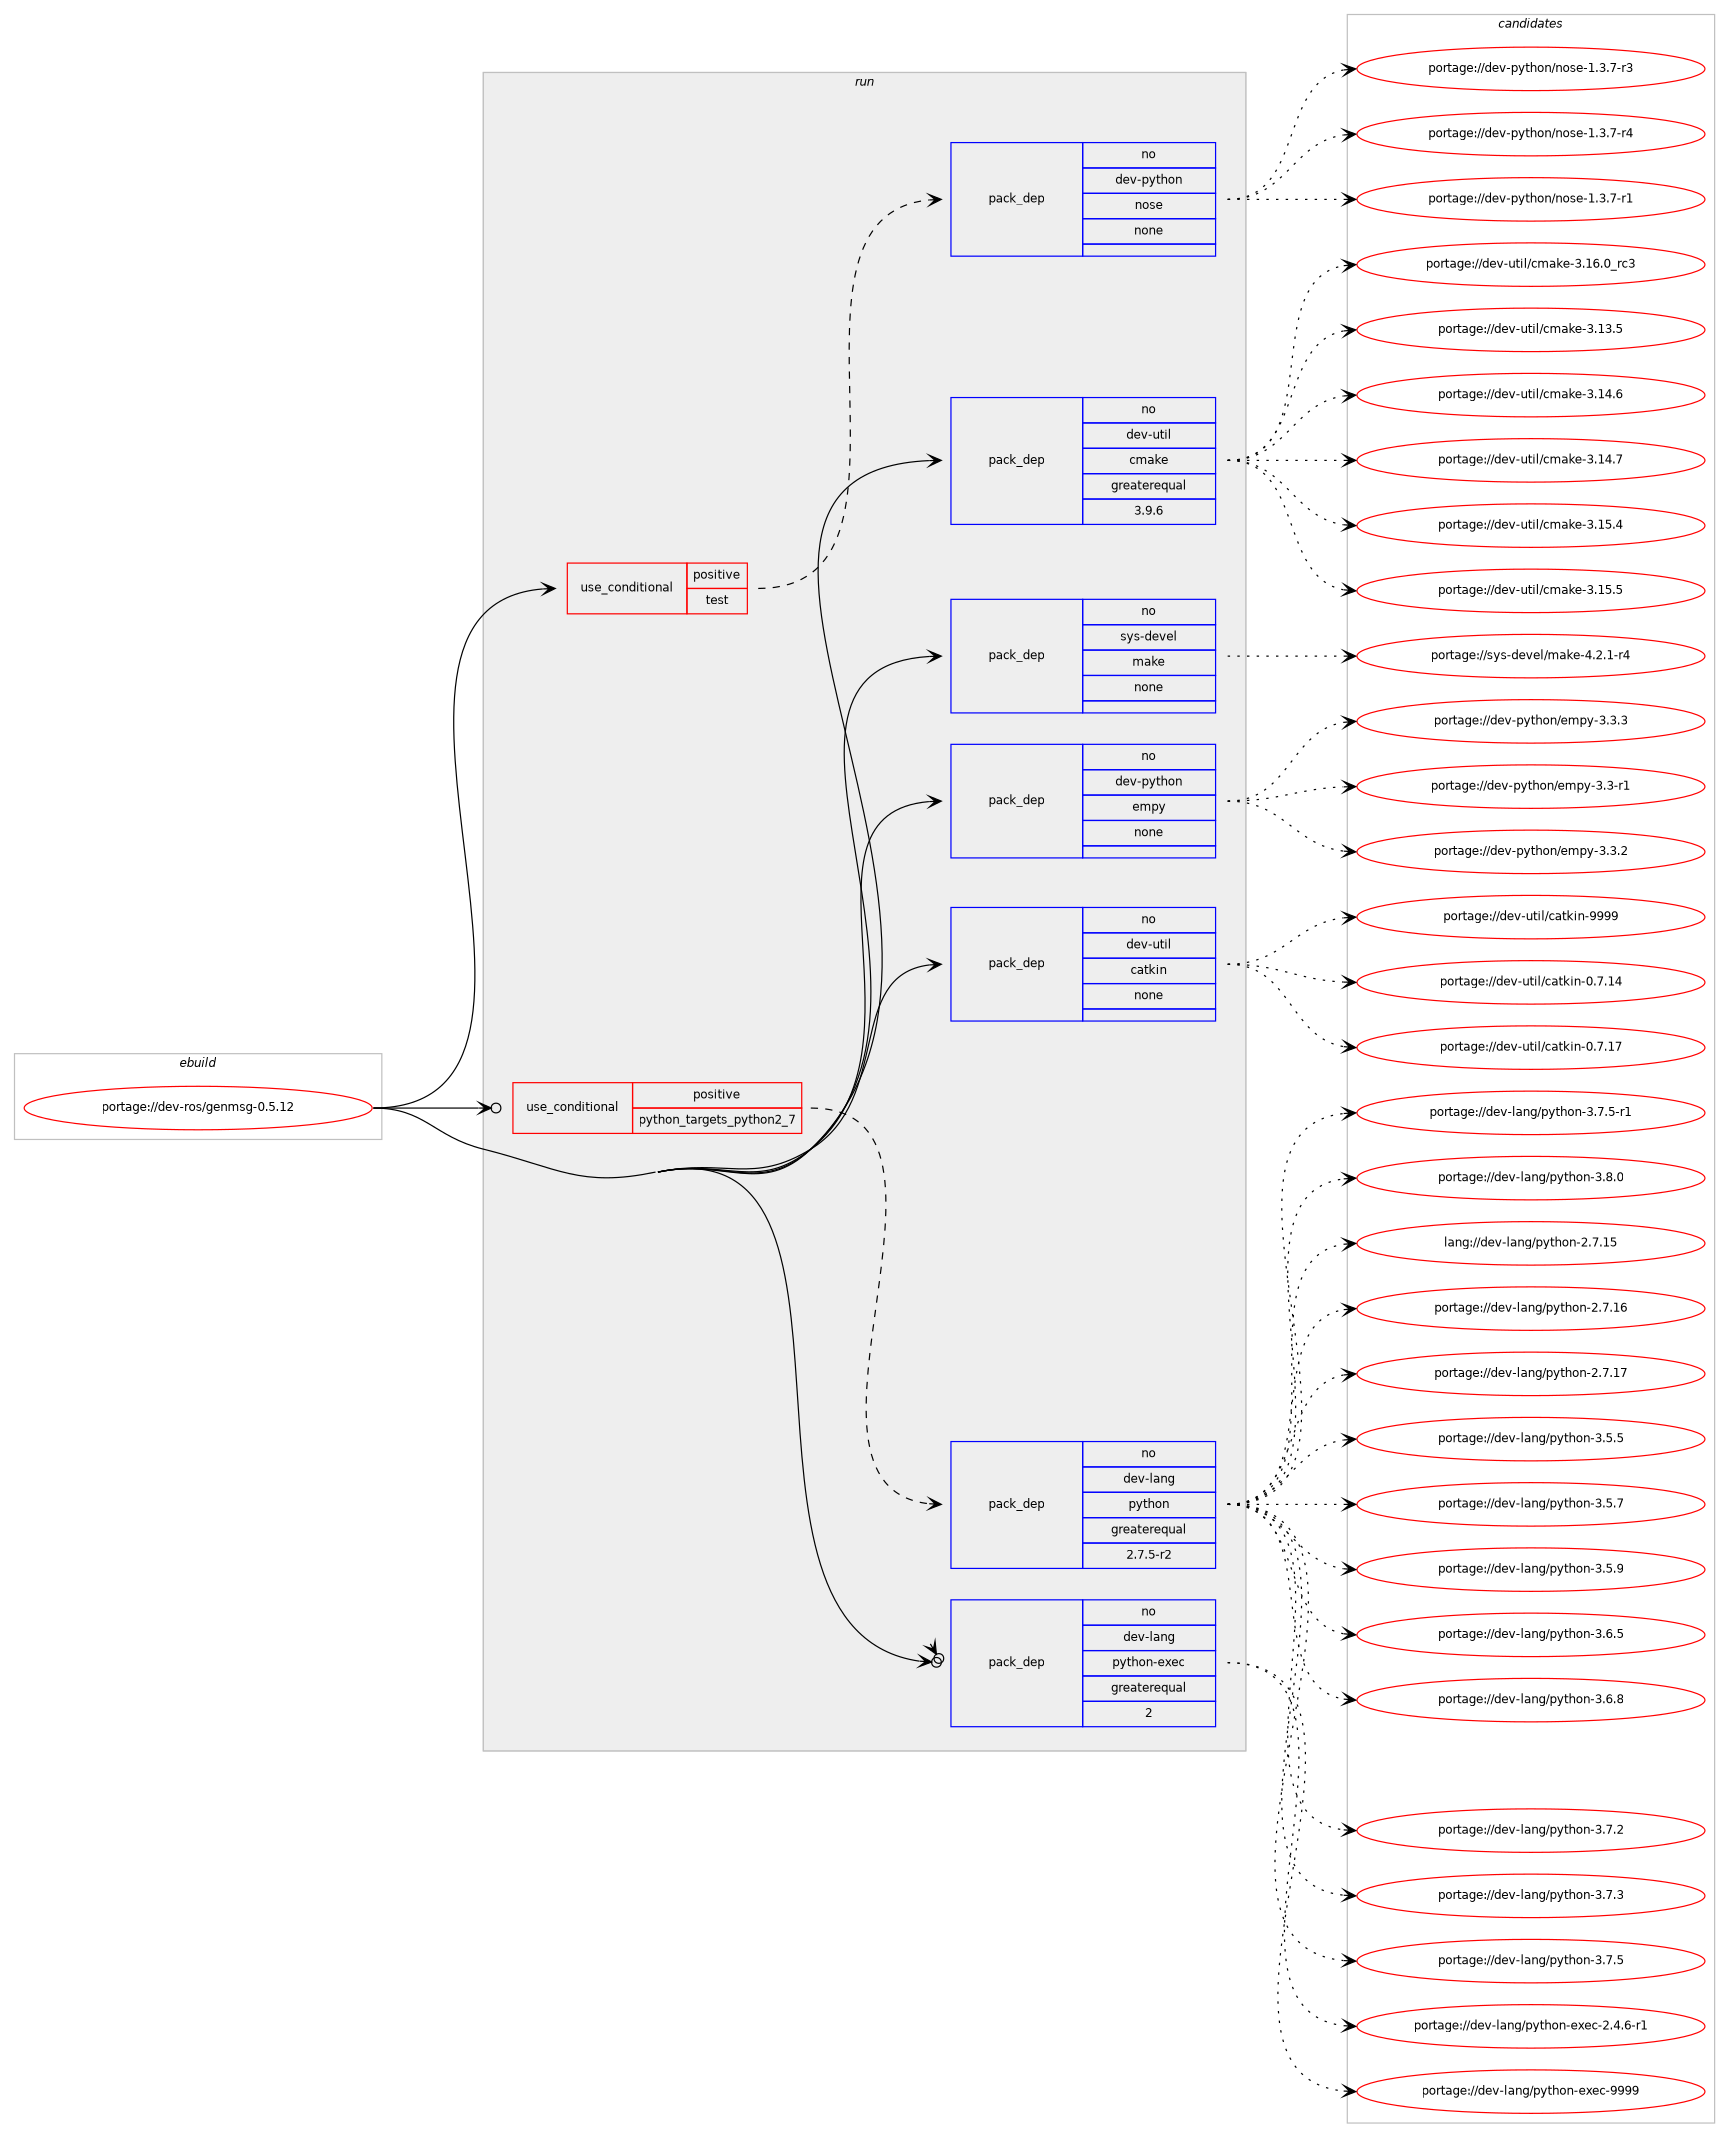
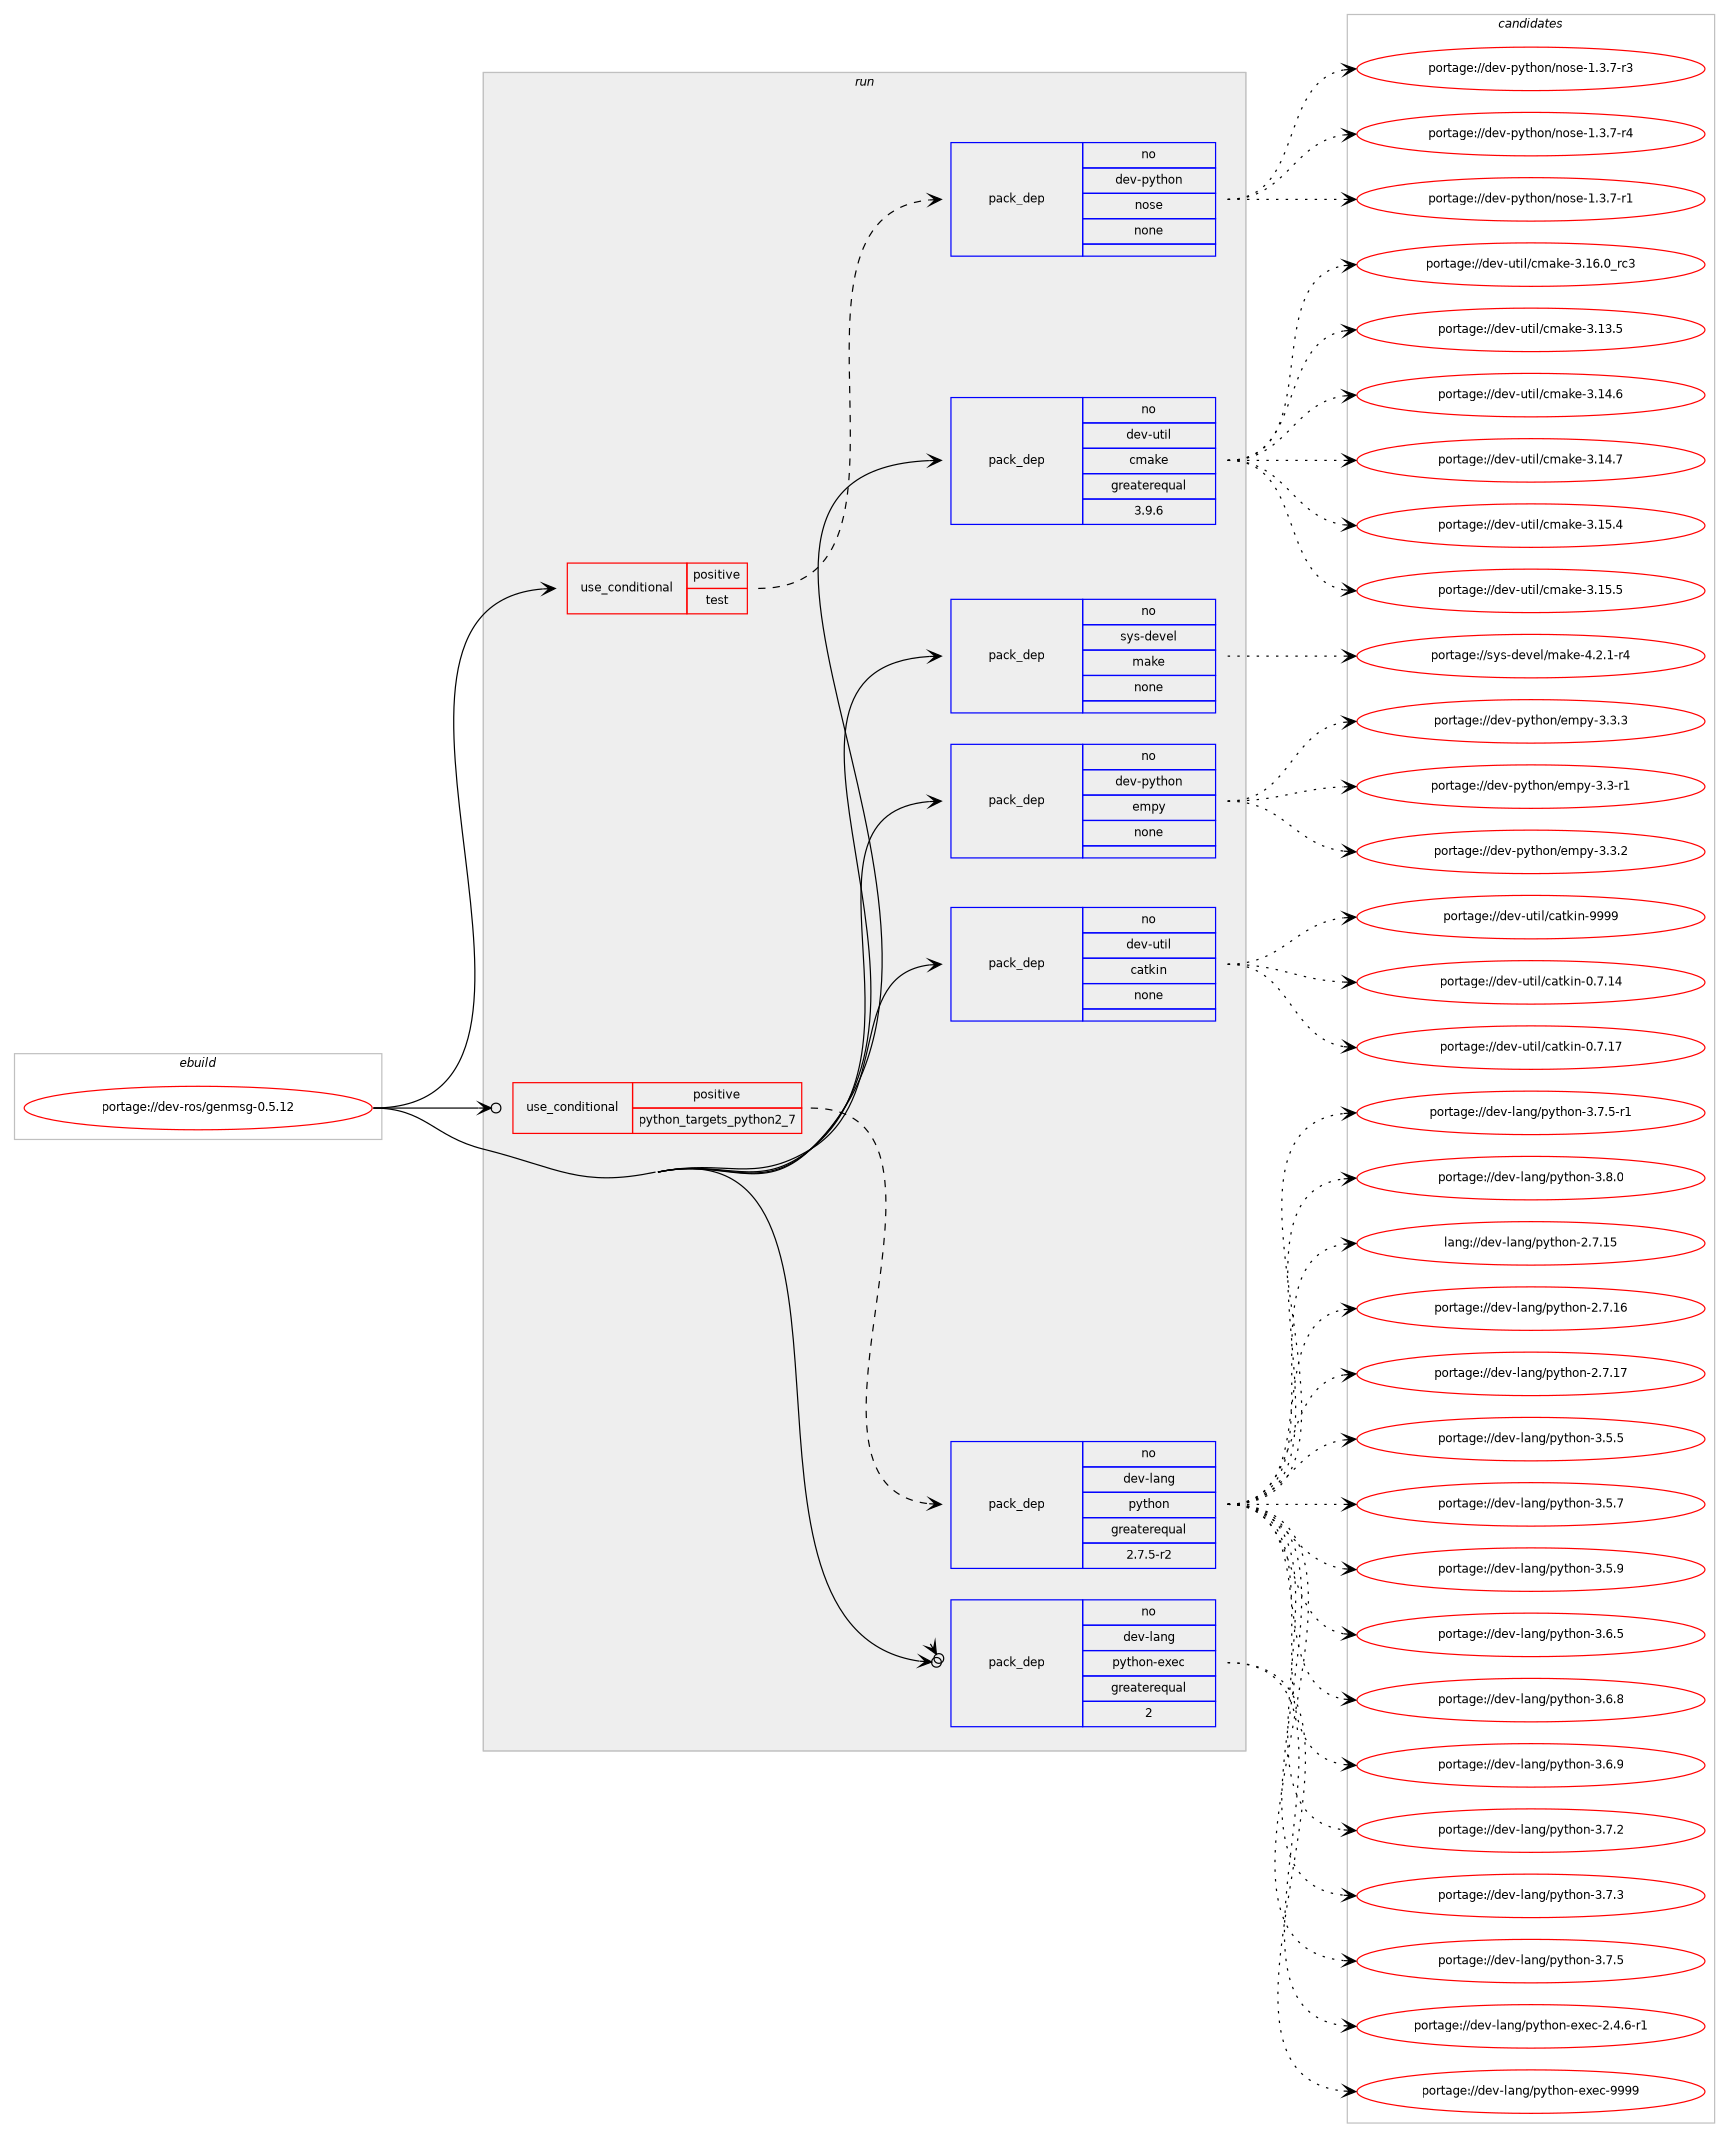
node "portage://dev-lang/python-3.6.9": added
